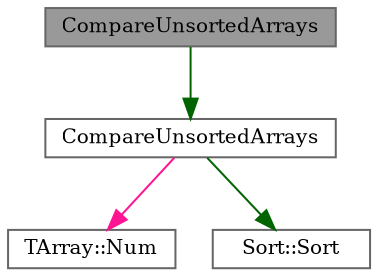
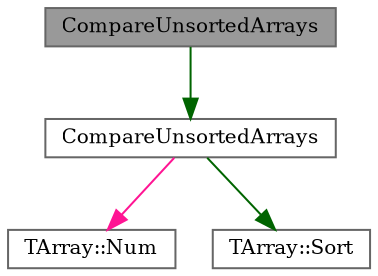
node "Sort::Sort": label "Sort::Sort" -> "TArray::Sort"
